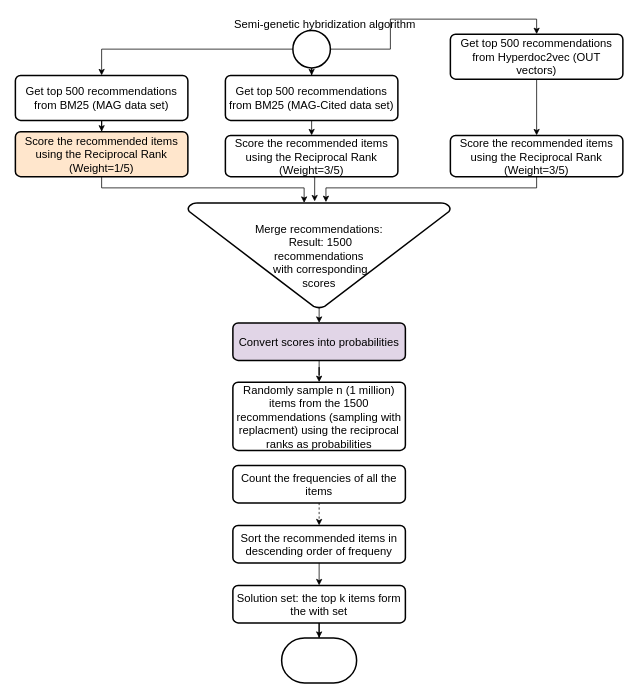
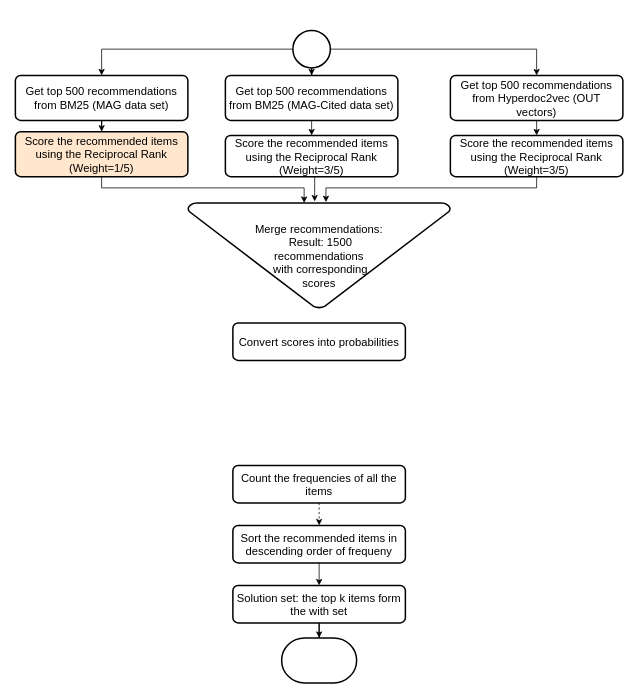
node "Semi-genetic hybridization algorithm": removed
node "Get top 500 recommendations from Hyperdoc2vec (OUT vectors)": moved (537, 57) -> (537, 98)
edge "Merge recommendations: Result: 1500 recommendations with corresponding scores" -> "Convert scores into probabilities": removed
node "Convert scores into probabilities": fillcolor #e1d5e7 -> #ffffff
edge "Convert scores into probabilities" -> "Randomly sample n (1 million) items from the 1500 recommendations (sampling with replacment) using the reciprocal ranks as probabilities": removed
node "Randomly sample n (1 million) items from the 1500 recommendations (sampling with replacment) using the reciprocal ranks as probabilities": removed
